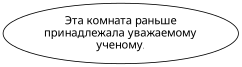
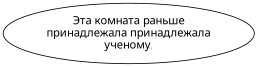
node "Эта комната раньше принадлежала уважаемому ученому.": label "Эта комната раньше принадлежала уважаемому ученому." -> "Эта комната раньше принадлежала принадлежала ученому."
